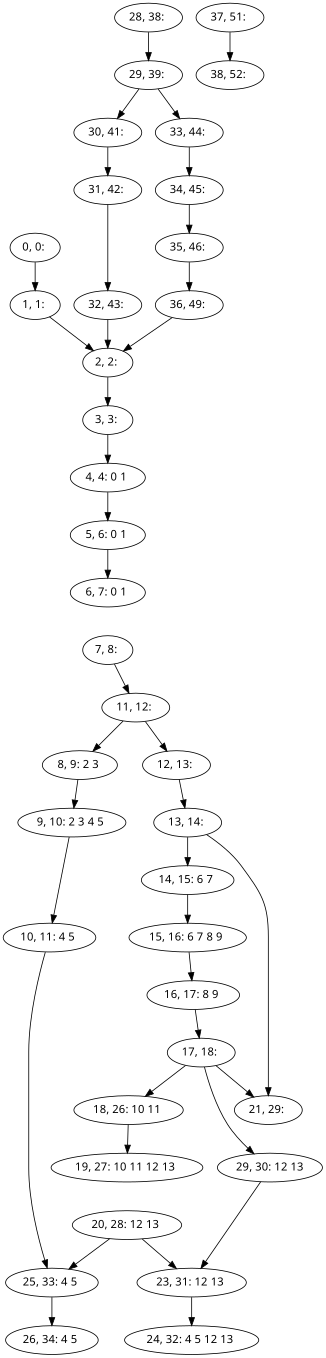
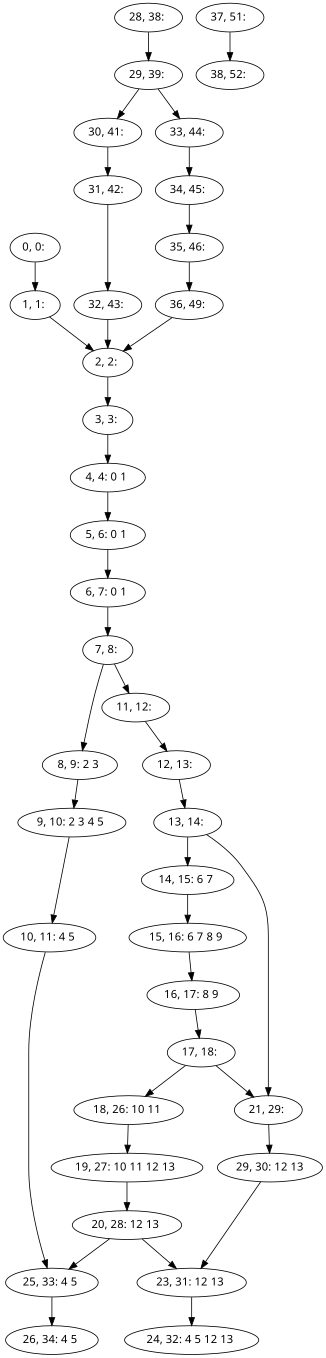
edge "6, 7: 0 1" -> "7, 8:": added
edge "11, 12:" -> "8, 9: 2 3": now "7, 8:" -> "8, 9: 2 3"
edge "17, 18:" -> "29, 30: 12 13": now "21, 29:" -> "29, 30: 12 13"
edge "19, 27: 10 11 12 13" -> "20, 28: 12 13": added
